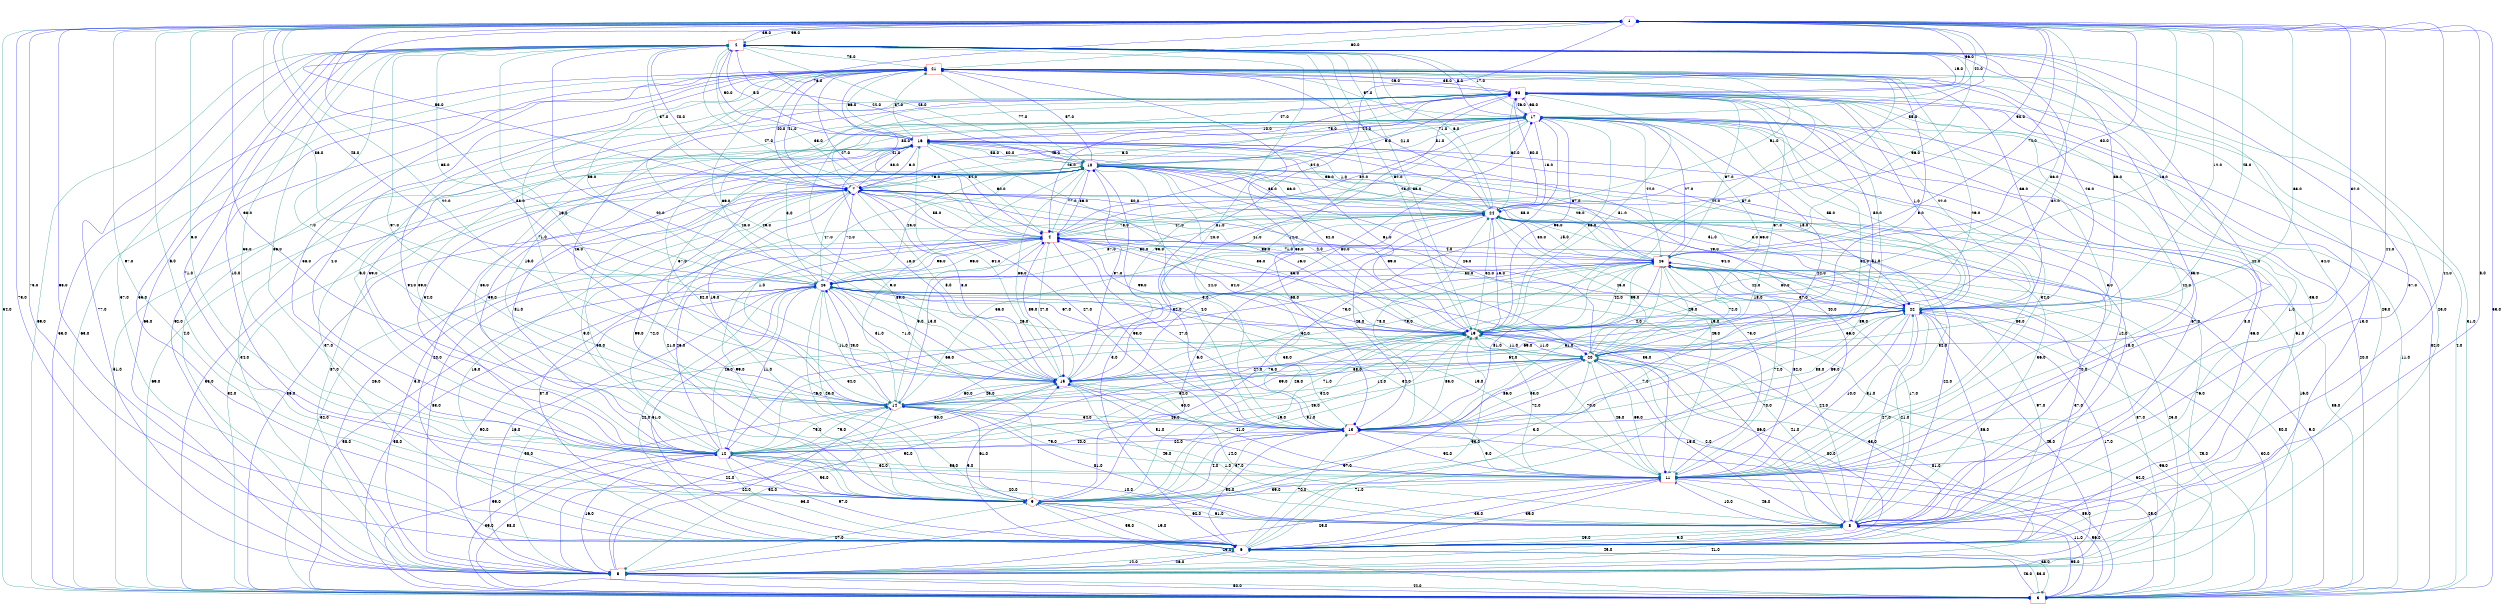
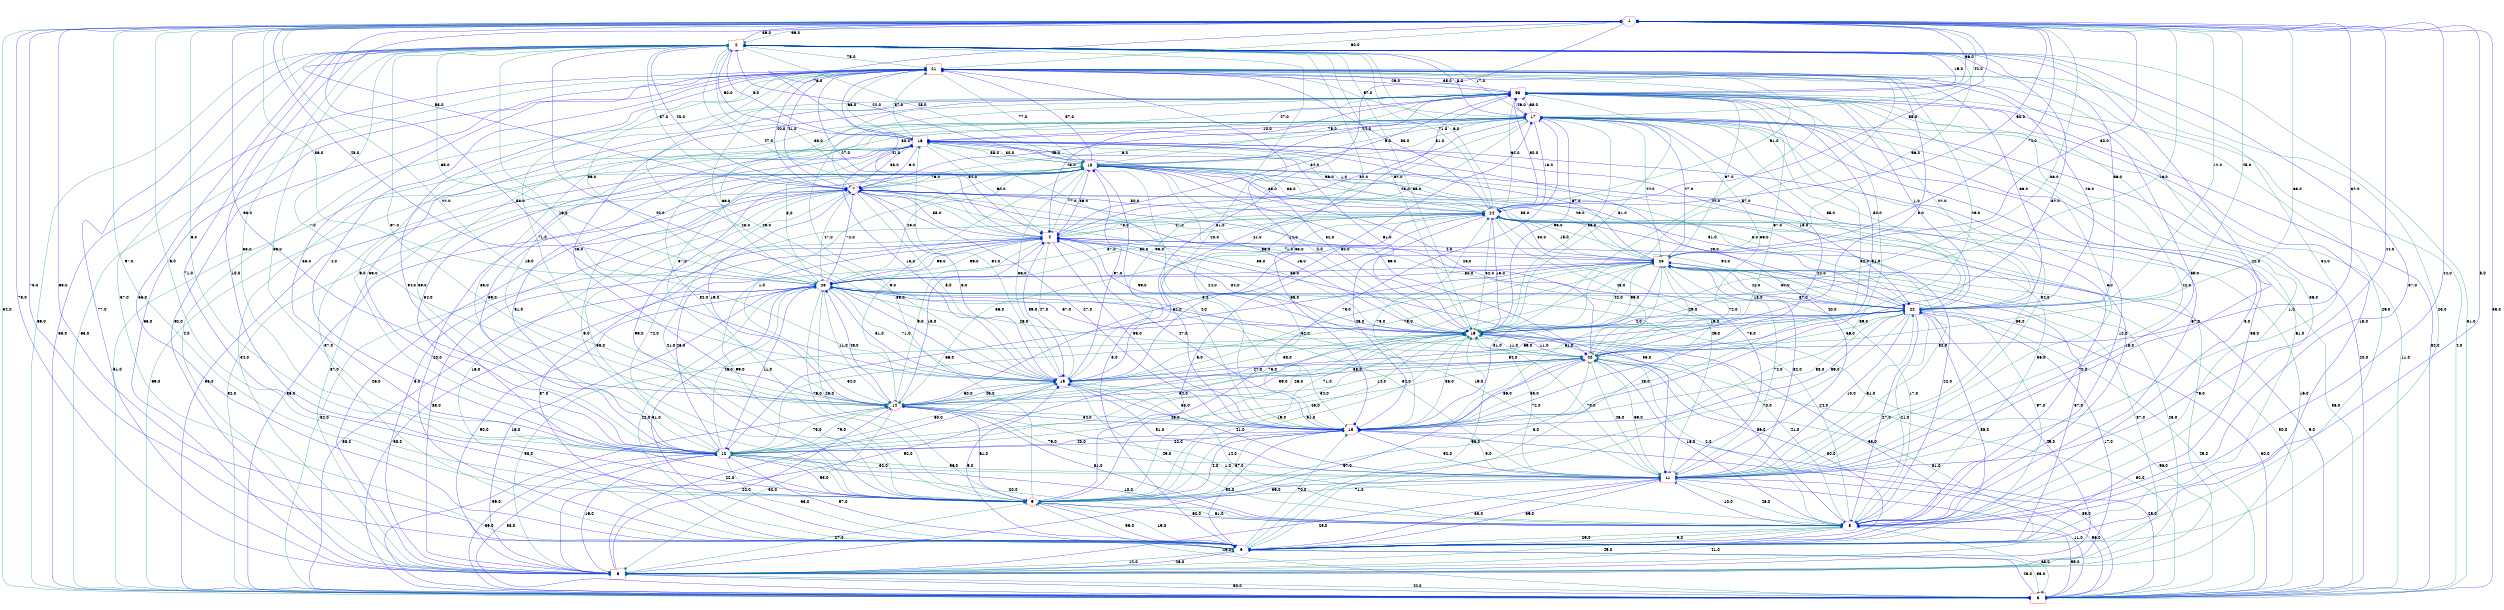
edge "24" -> "21": label "21.0" -> "83.0"
edge "6" -> "24": label "7.0" -> "43.0"
